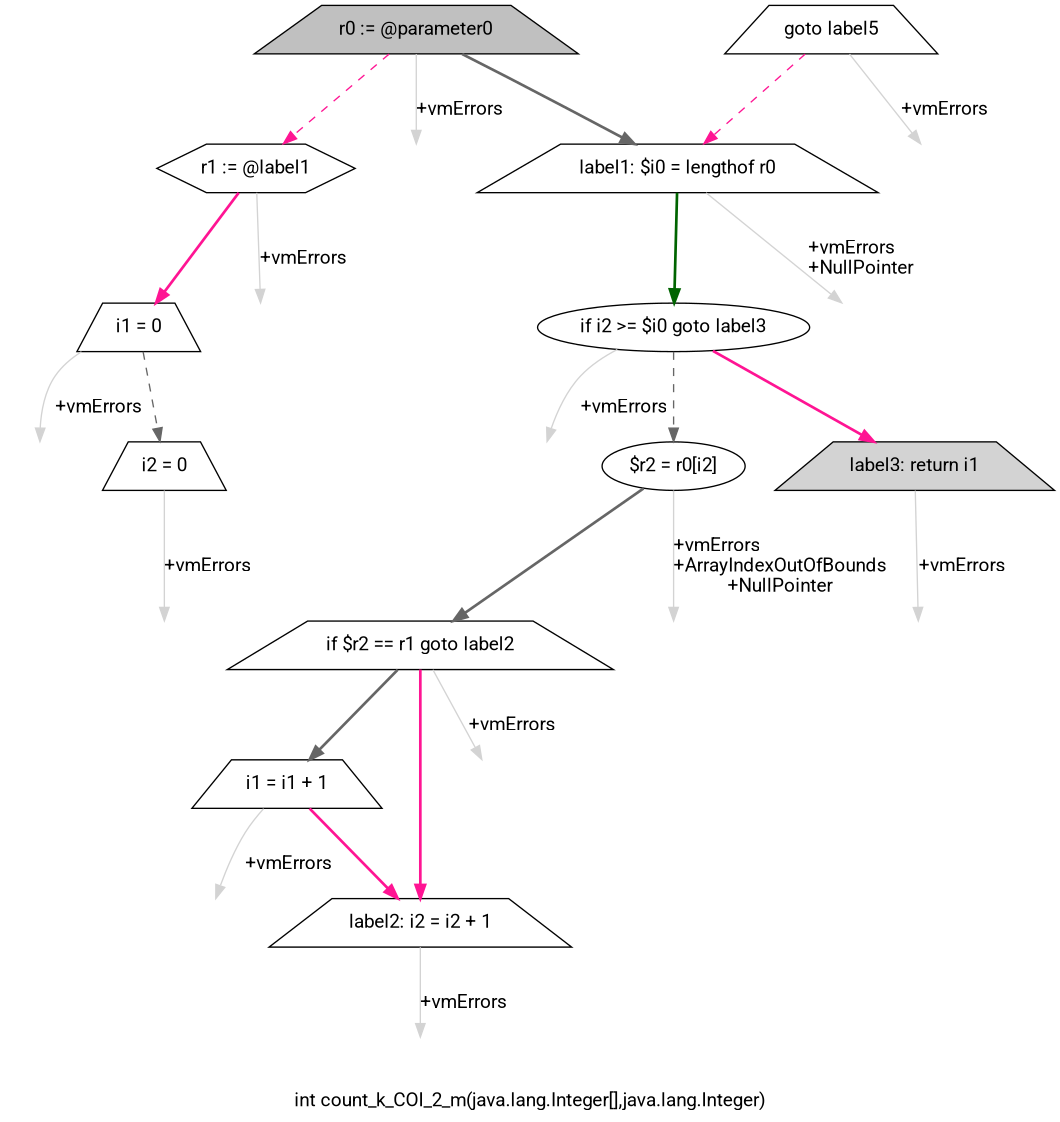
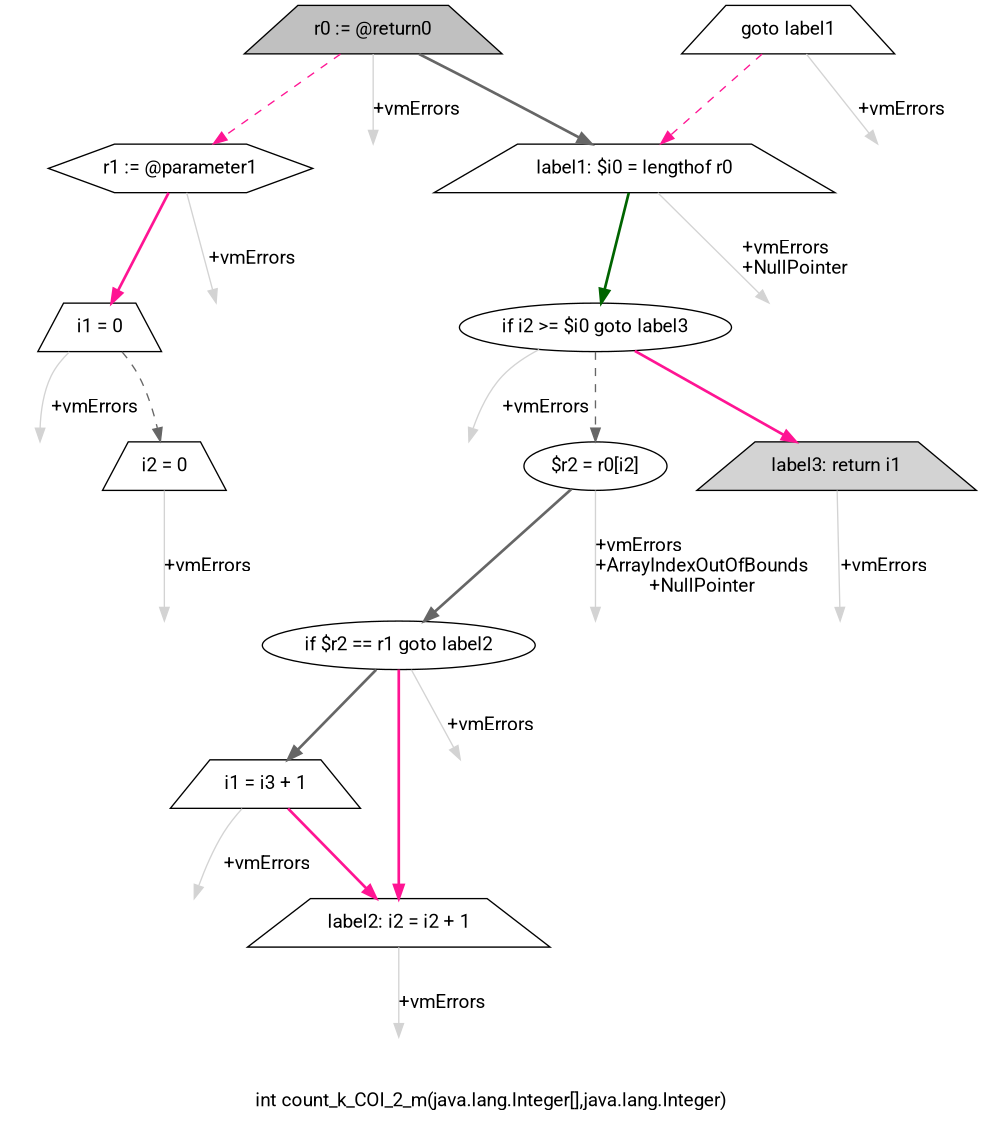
node "r0 := @parameter0": label "r0 := @parameter0" -> "r0 := @return0"
node "goto label5": label "goto label5" -> "goto label1"
node "r1 := @label1": label "r1 := @label1" -> "r1 := @parameter1"
node "if $r2 == r1 goto label2": shape trapezium -> ellipse
node "i1 = i1 + 1": label "i1 = i1 + 1" -> "i1 = i3 + 1"
